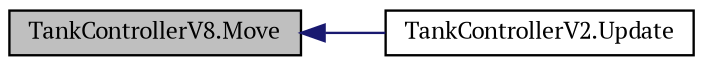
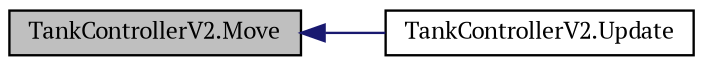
node "TankControllerV8.Move": label "TankControllerV8.Move" -> "TankControllerV2.Move"
